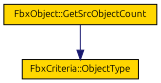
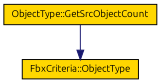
node "FbxObject::GetSrcObjectCount": label "FbxObject::GetSrcObjectCount" -> "ObjectType::GetSrcObjectCount"
